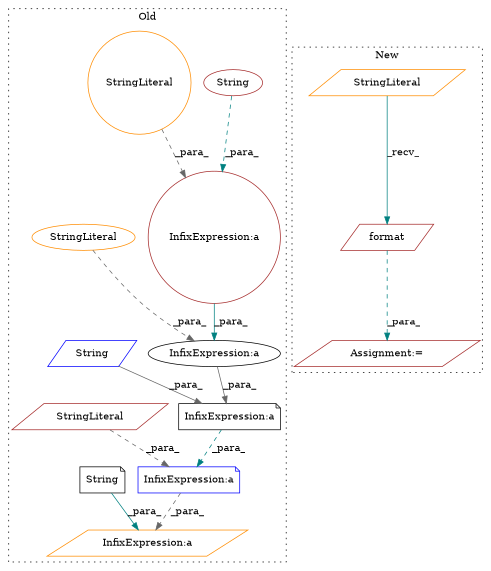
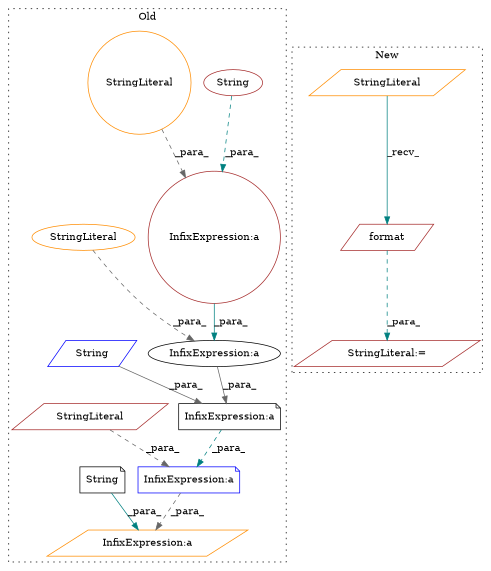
node "Assignment:=": label "Assignment:=" -> "StringLiteral:="
